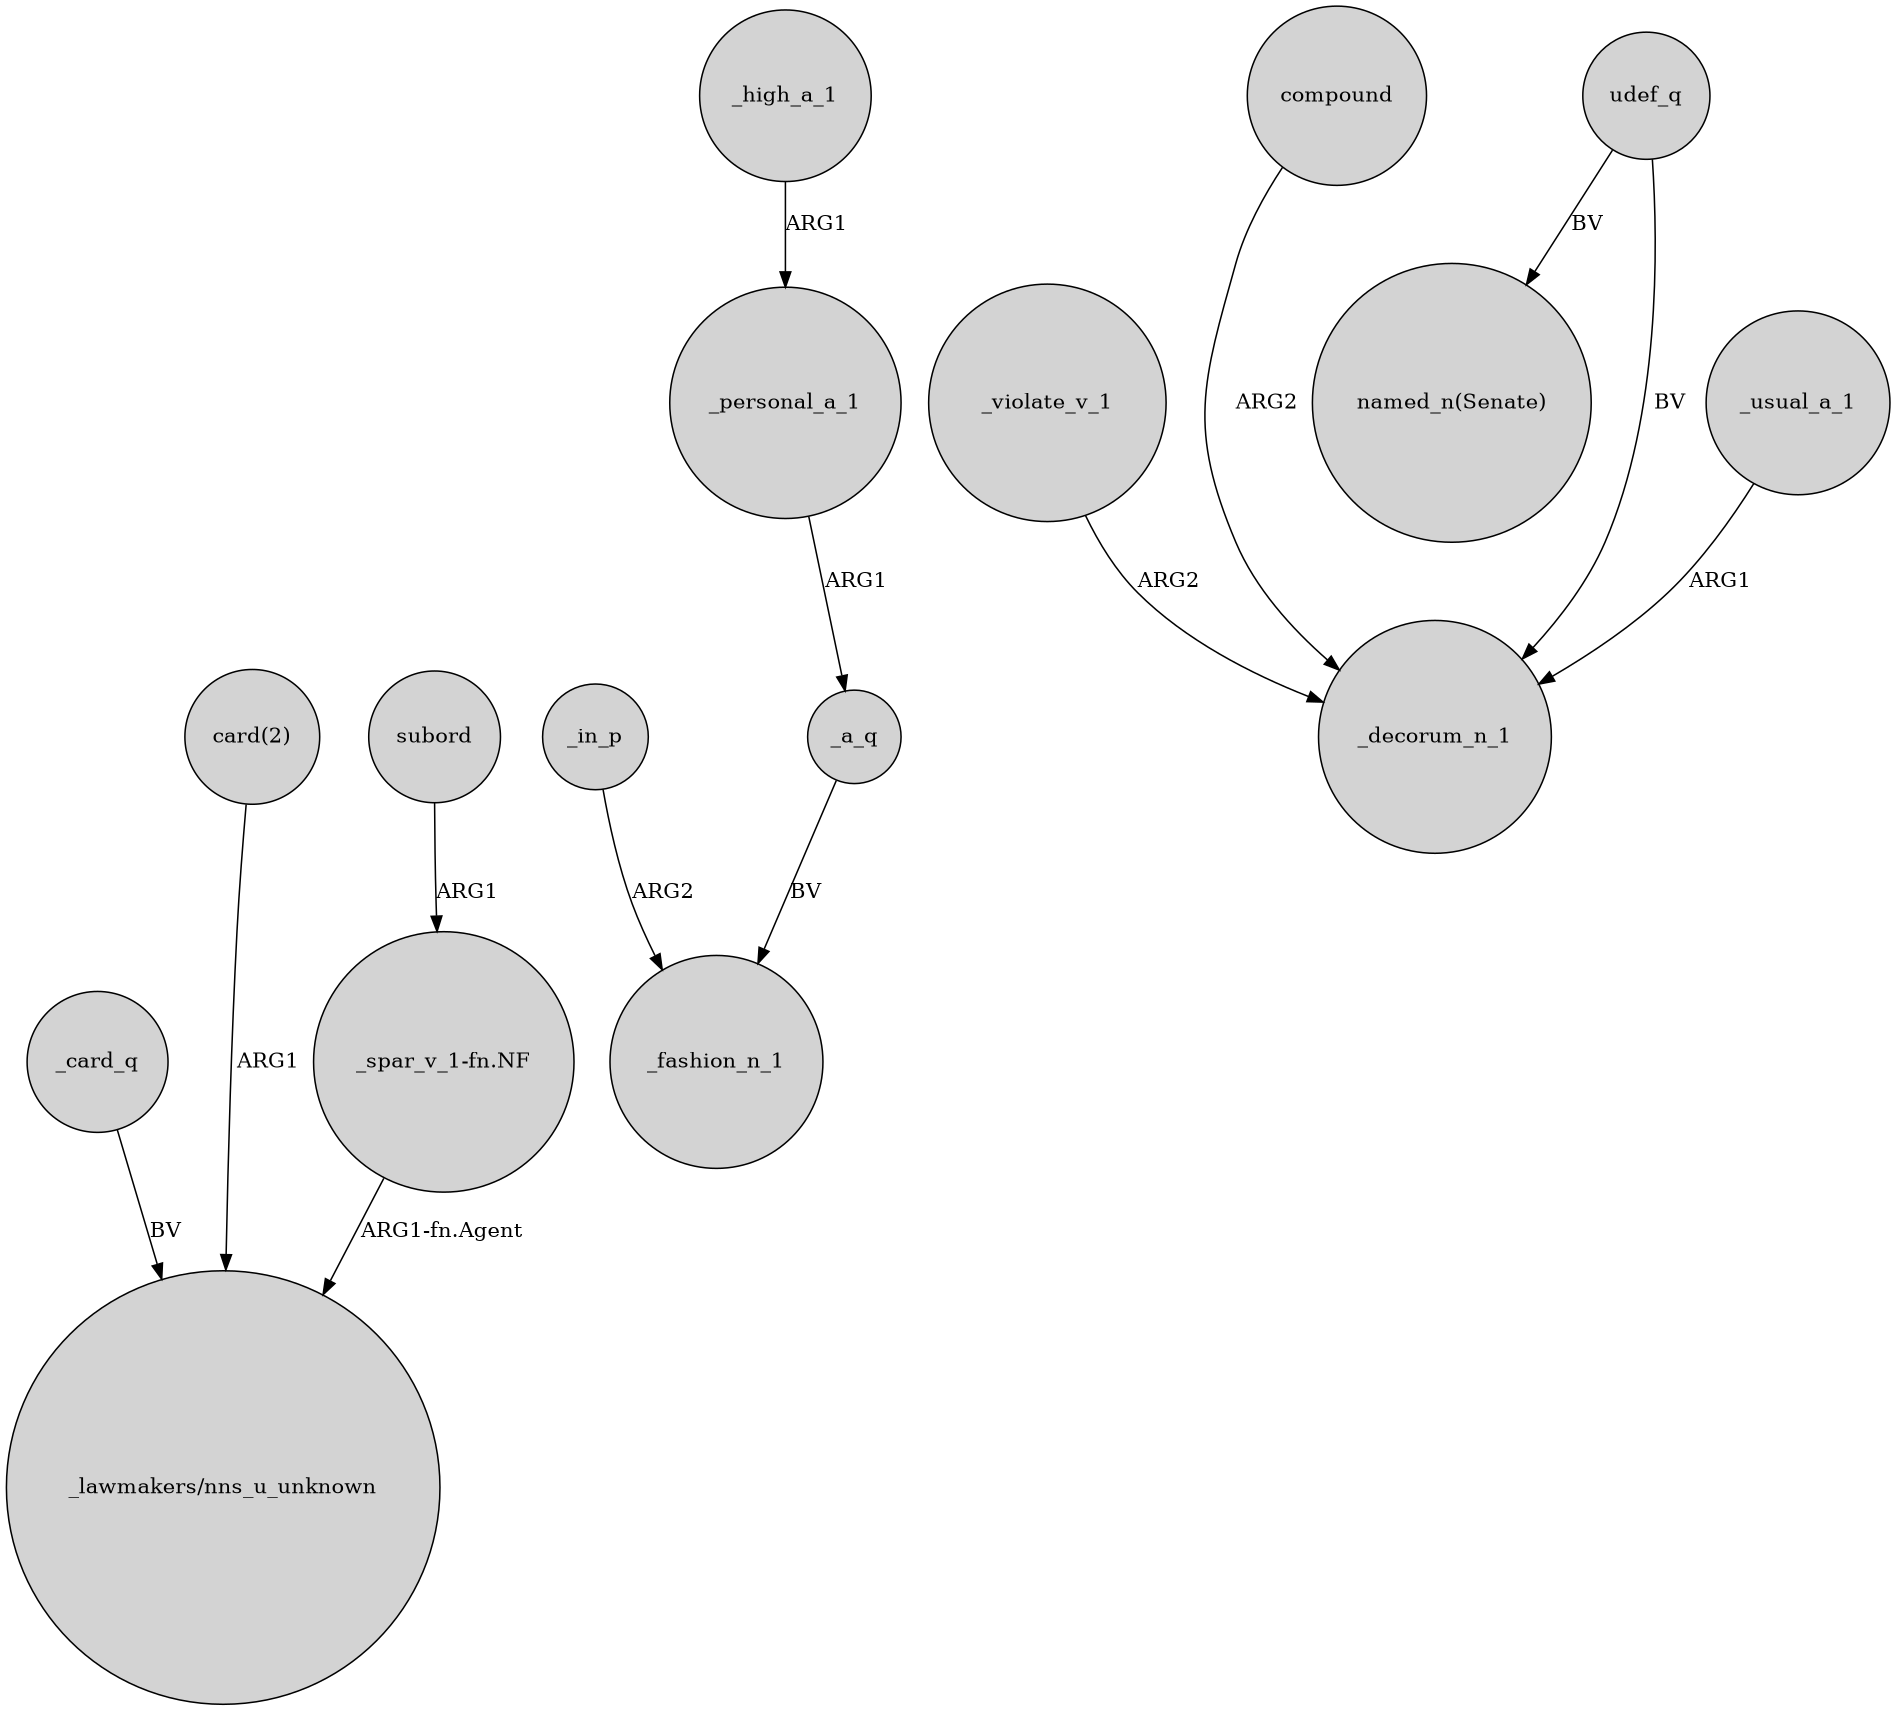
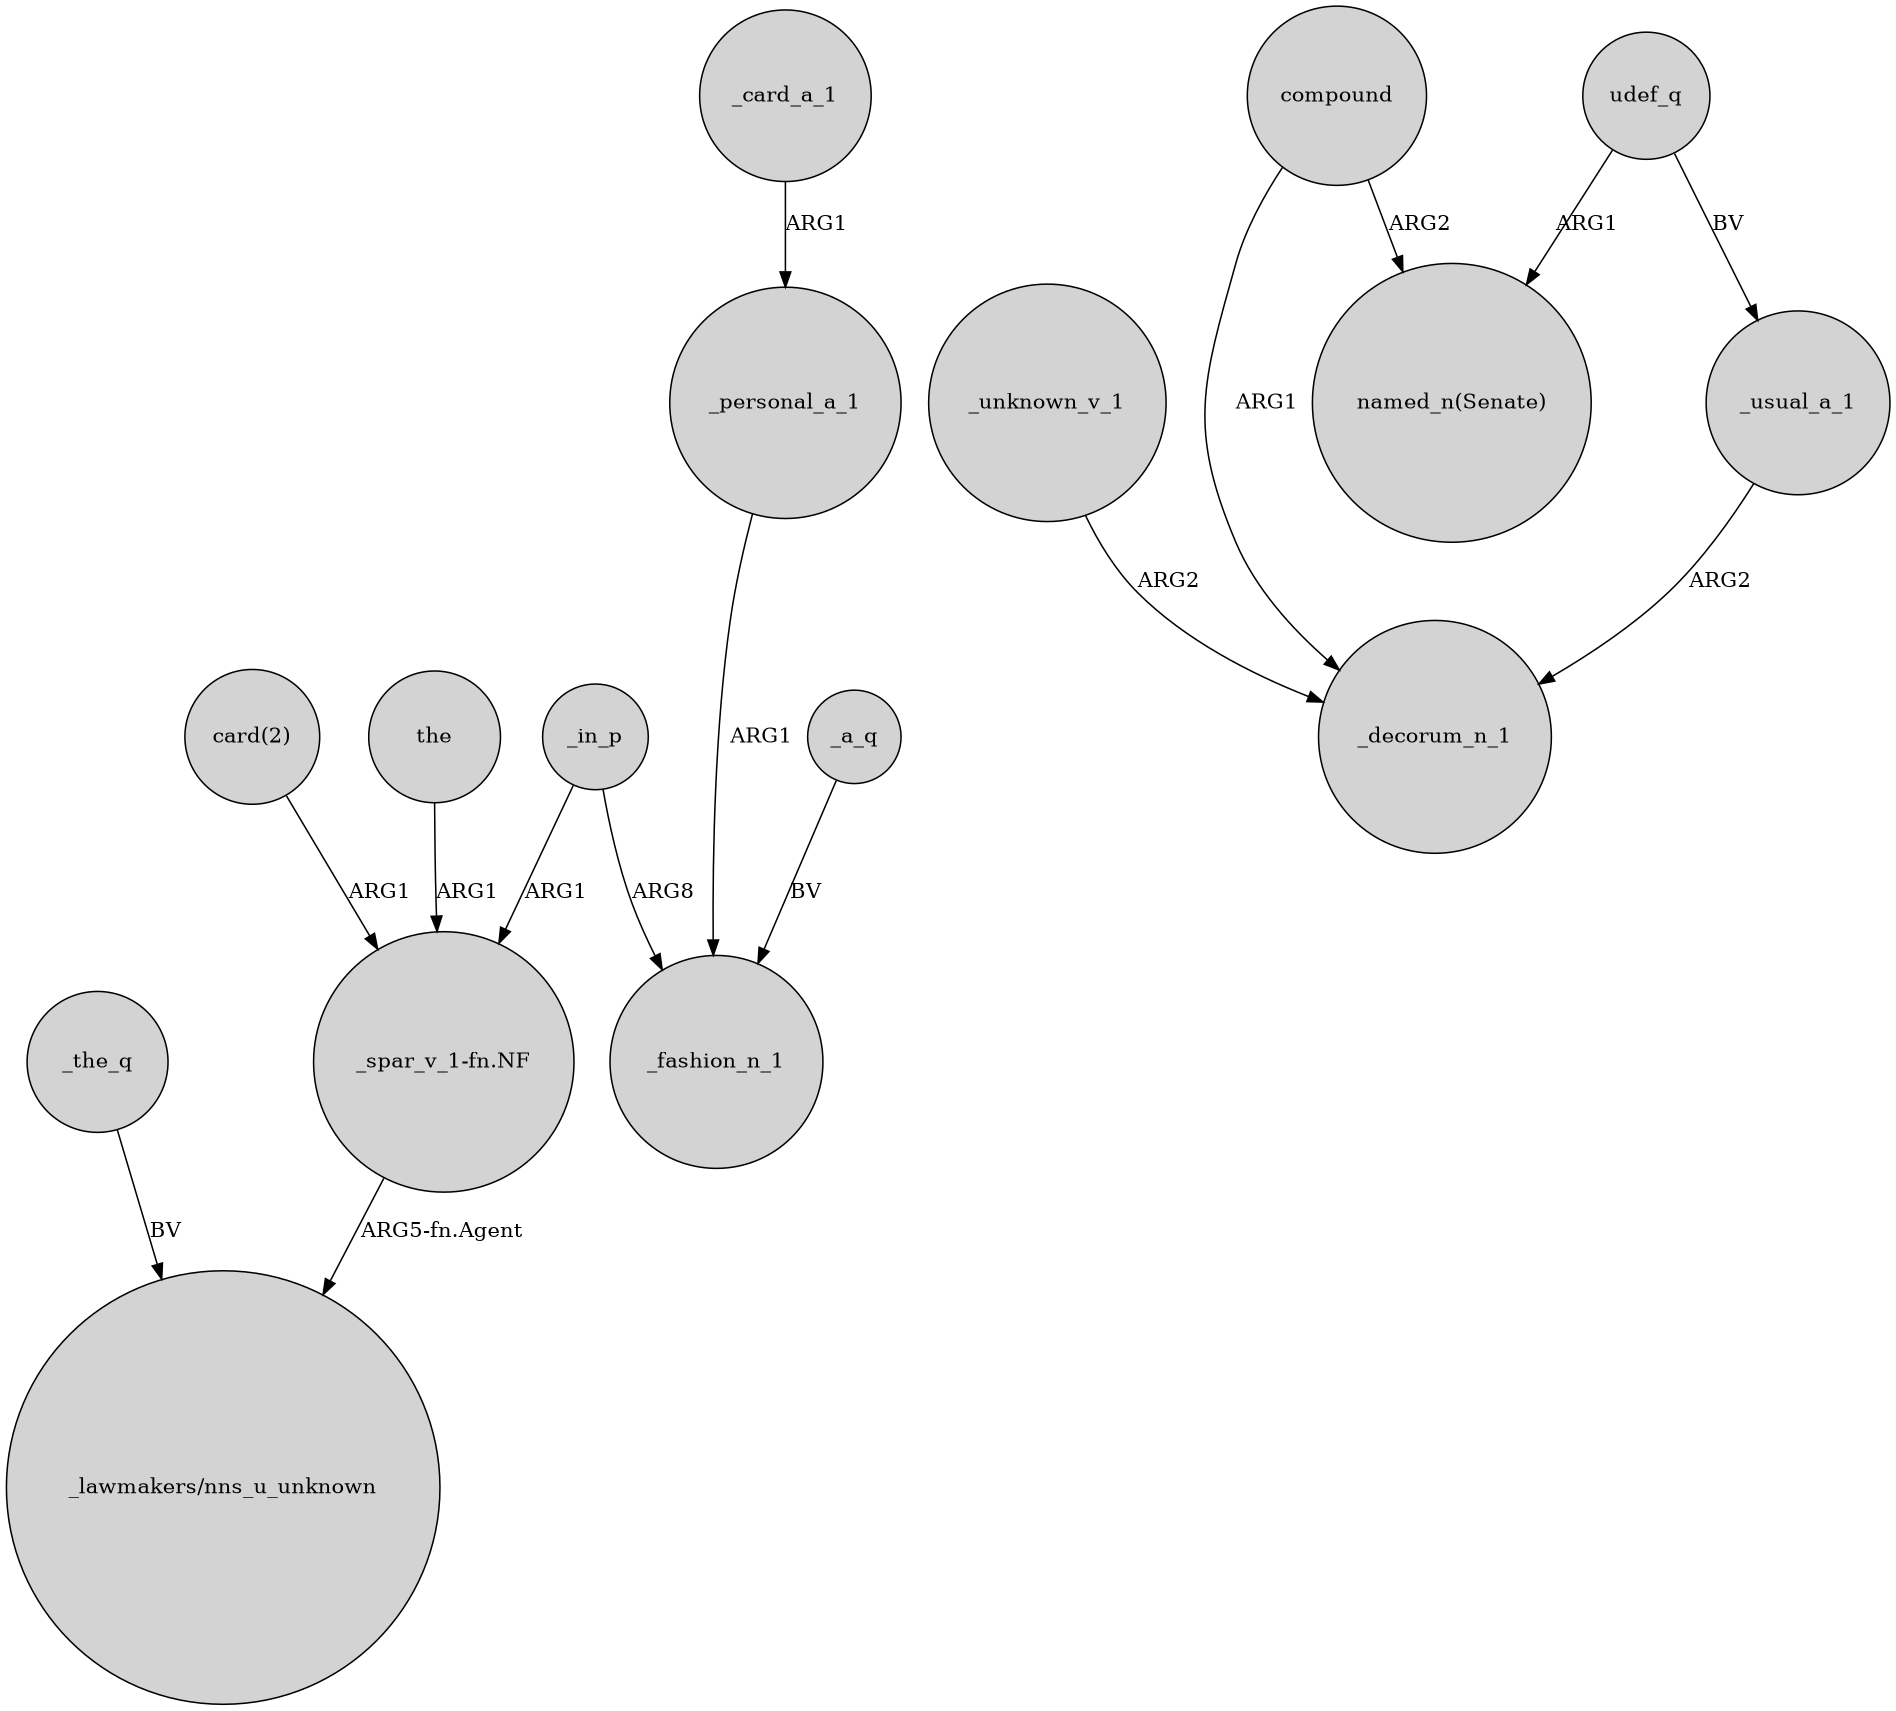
node "_high_a_1": label "_high_a_1" -> "_card_a_1"
edge "compound" -> "named_n(Senate)": added, label "ARG2"
edge "udef_q" -> "named_n(Senate)": label "BV" -> "ARG1"
node "_violate_v_1": label "_violate_v_1" -> "_unknown_v_1"
edge "compound" -> "_decorum_n_1": label "ARG2" -> "ARG1"
edge "udef_q" -> "_decorum_n_1": now "udef_q" -> "_usual_a_1"
edge "_usual_a_1" -> "_decorum_n_1": label "ARG1" -> "ARG2"
edge "_personal_a_1" -> "_a_q": now "_personal_a_1" -> "_fashion_n_1"
node "subord": label "subord" -> "the"
edge "_in_p" -> "_spar_v_1-fn.NF": added, label "ARG1"
edge "_in_p" -> "_fashion_n_1": label "ARG2" -> "ARG8"
edge "card(2)" -> "_lawmakers/nns_u_unknown": now "card(2)" -> "_spar_v_1-fn.NF"
node "_card_q": label "_card_q" -> "_the_q"
edge "_spar_v_1-fn.NF" -> "_lawmakers/nns_u_unknown": label "ARG1-fn.Agent" -> "ARG5-fn.Agent"
